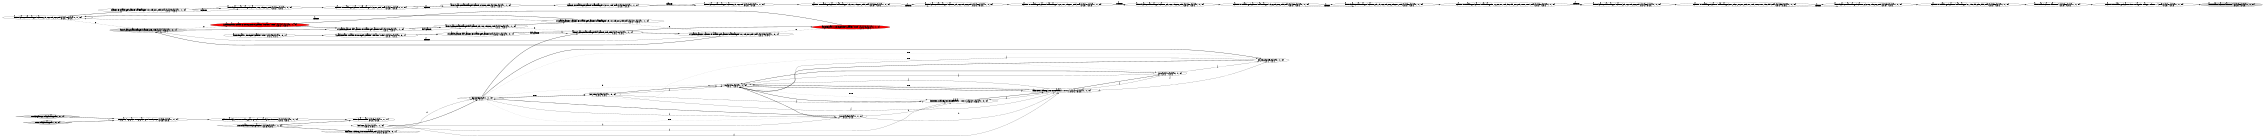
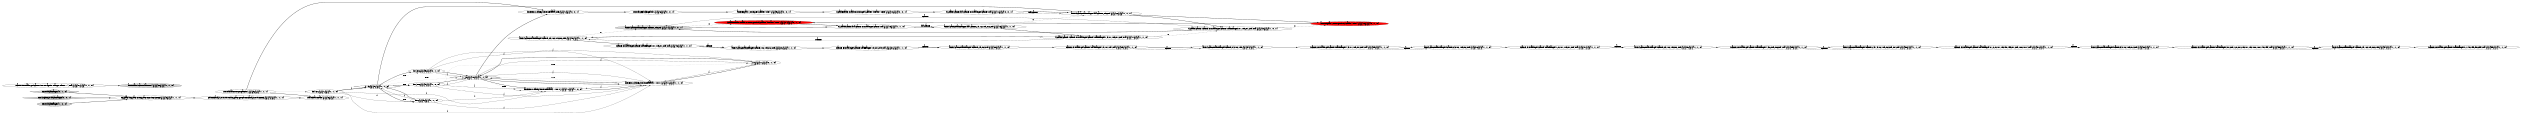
node "assertFalse(scanner.hasNext())@@@36@@@['1', '1', '0']": removed
node "store.forceBlockingFlush()@@@8@@@['0', '0', '1']": added
edge "j++@@@11@@@['0', '1', '0']" -> "int j = 2@@@9@@@['0', '1', '0']": reversed
edge "i < 3@@@8@@@['1', '1', '0']" -> "j < 10@@@10@@@['1', '1', '0']": label "0" -> "true"
node "testMultipleRanges['0', '1', '0']": added
edge "j < 10@@@10@@@['1', '1', '0']" -> "i++@@@9@@@['1', '1', '0']": now "j < 10@@@10@@@['1', '1', '0']" -> "insertRowWithKey(store.metadata,205)@@@7@@@['0', '0', '1']"
edge "i < 3@@@8@@@['1', '1', '0']" -> "i++@@@9@@@['1', '1', '0']": style dotted -> bold
node "testMultipleRanges['1', '0', '0']": shape diamond -> ellipse
node "store.disableAutoCompaction()@@@6@@@['1', '1', '1']": shape diamond -> ellipse
node "insertRowWithKey(store.metadata,205)@@@7@@@['0', '0', '1']": shape diamond -> ellipse
